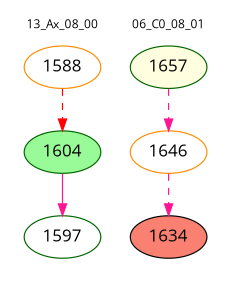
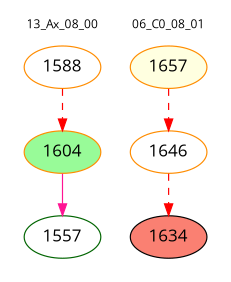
node "1657": color darkgreen -> darkorange
edge "1657" -> "1646": color deeppink -> red
node "1604": color darkgreen -> darkorange
edge "1646" -> "1634": color deeppink -> red
node "1597": label "1597" -> "1557"
